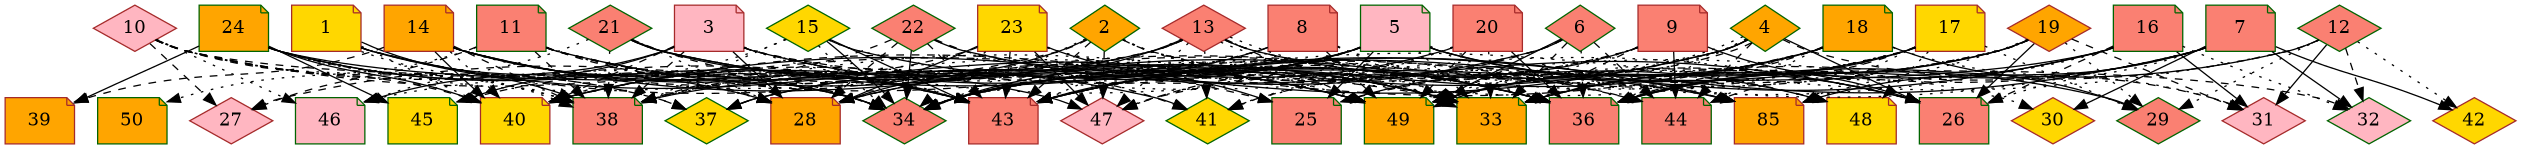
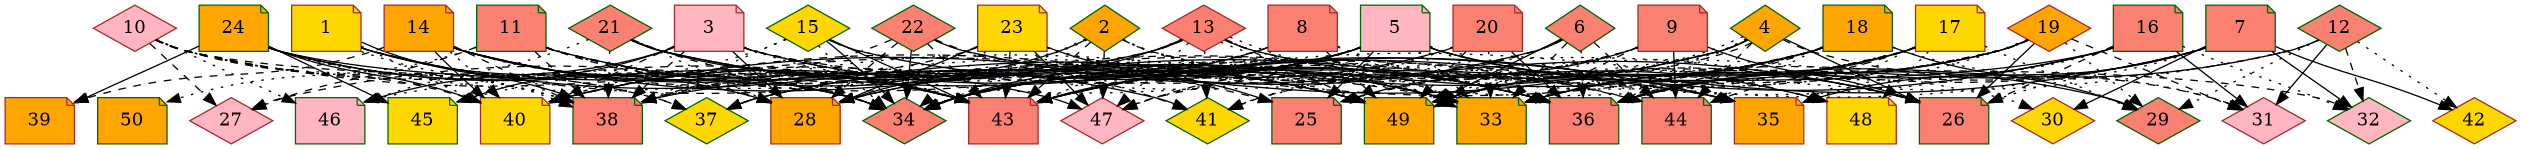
edge "2" -> "45": style dashed -> dotted
node "85": label "85" -> "35"
